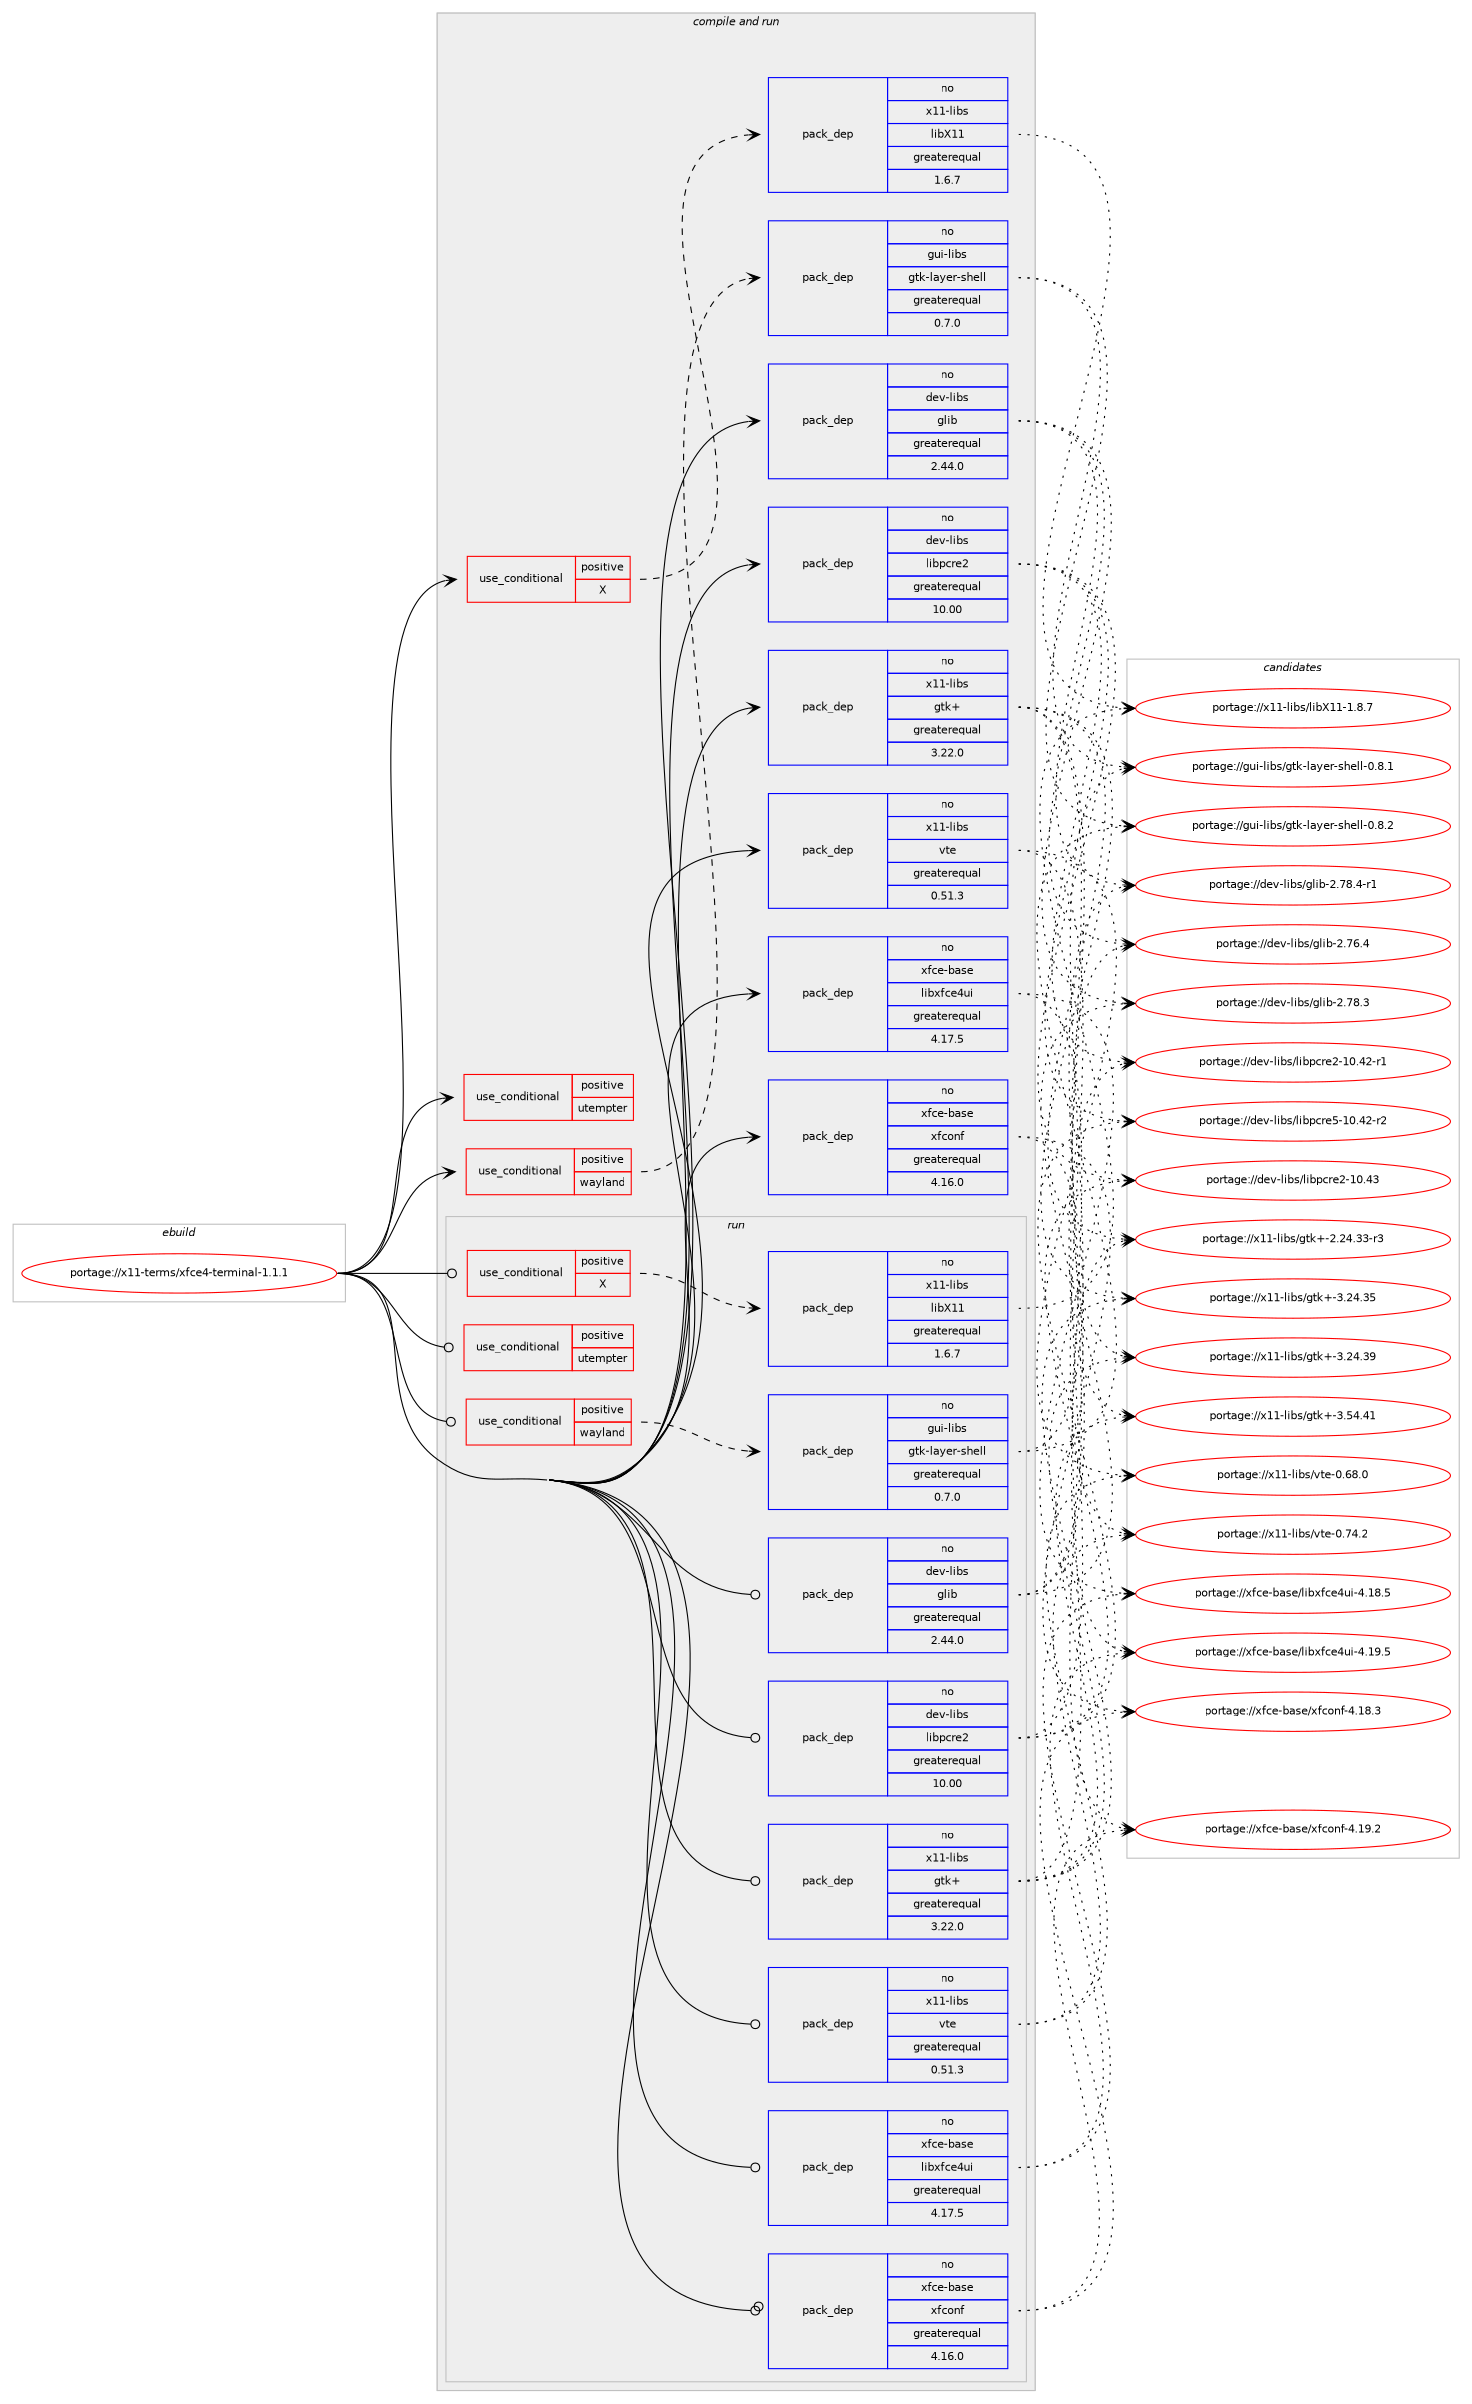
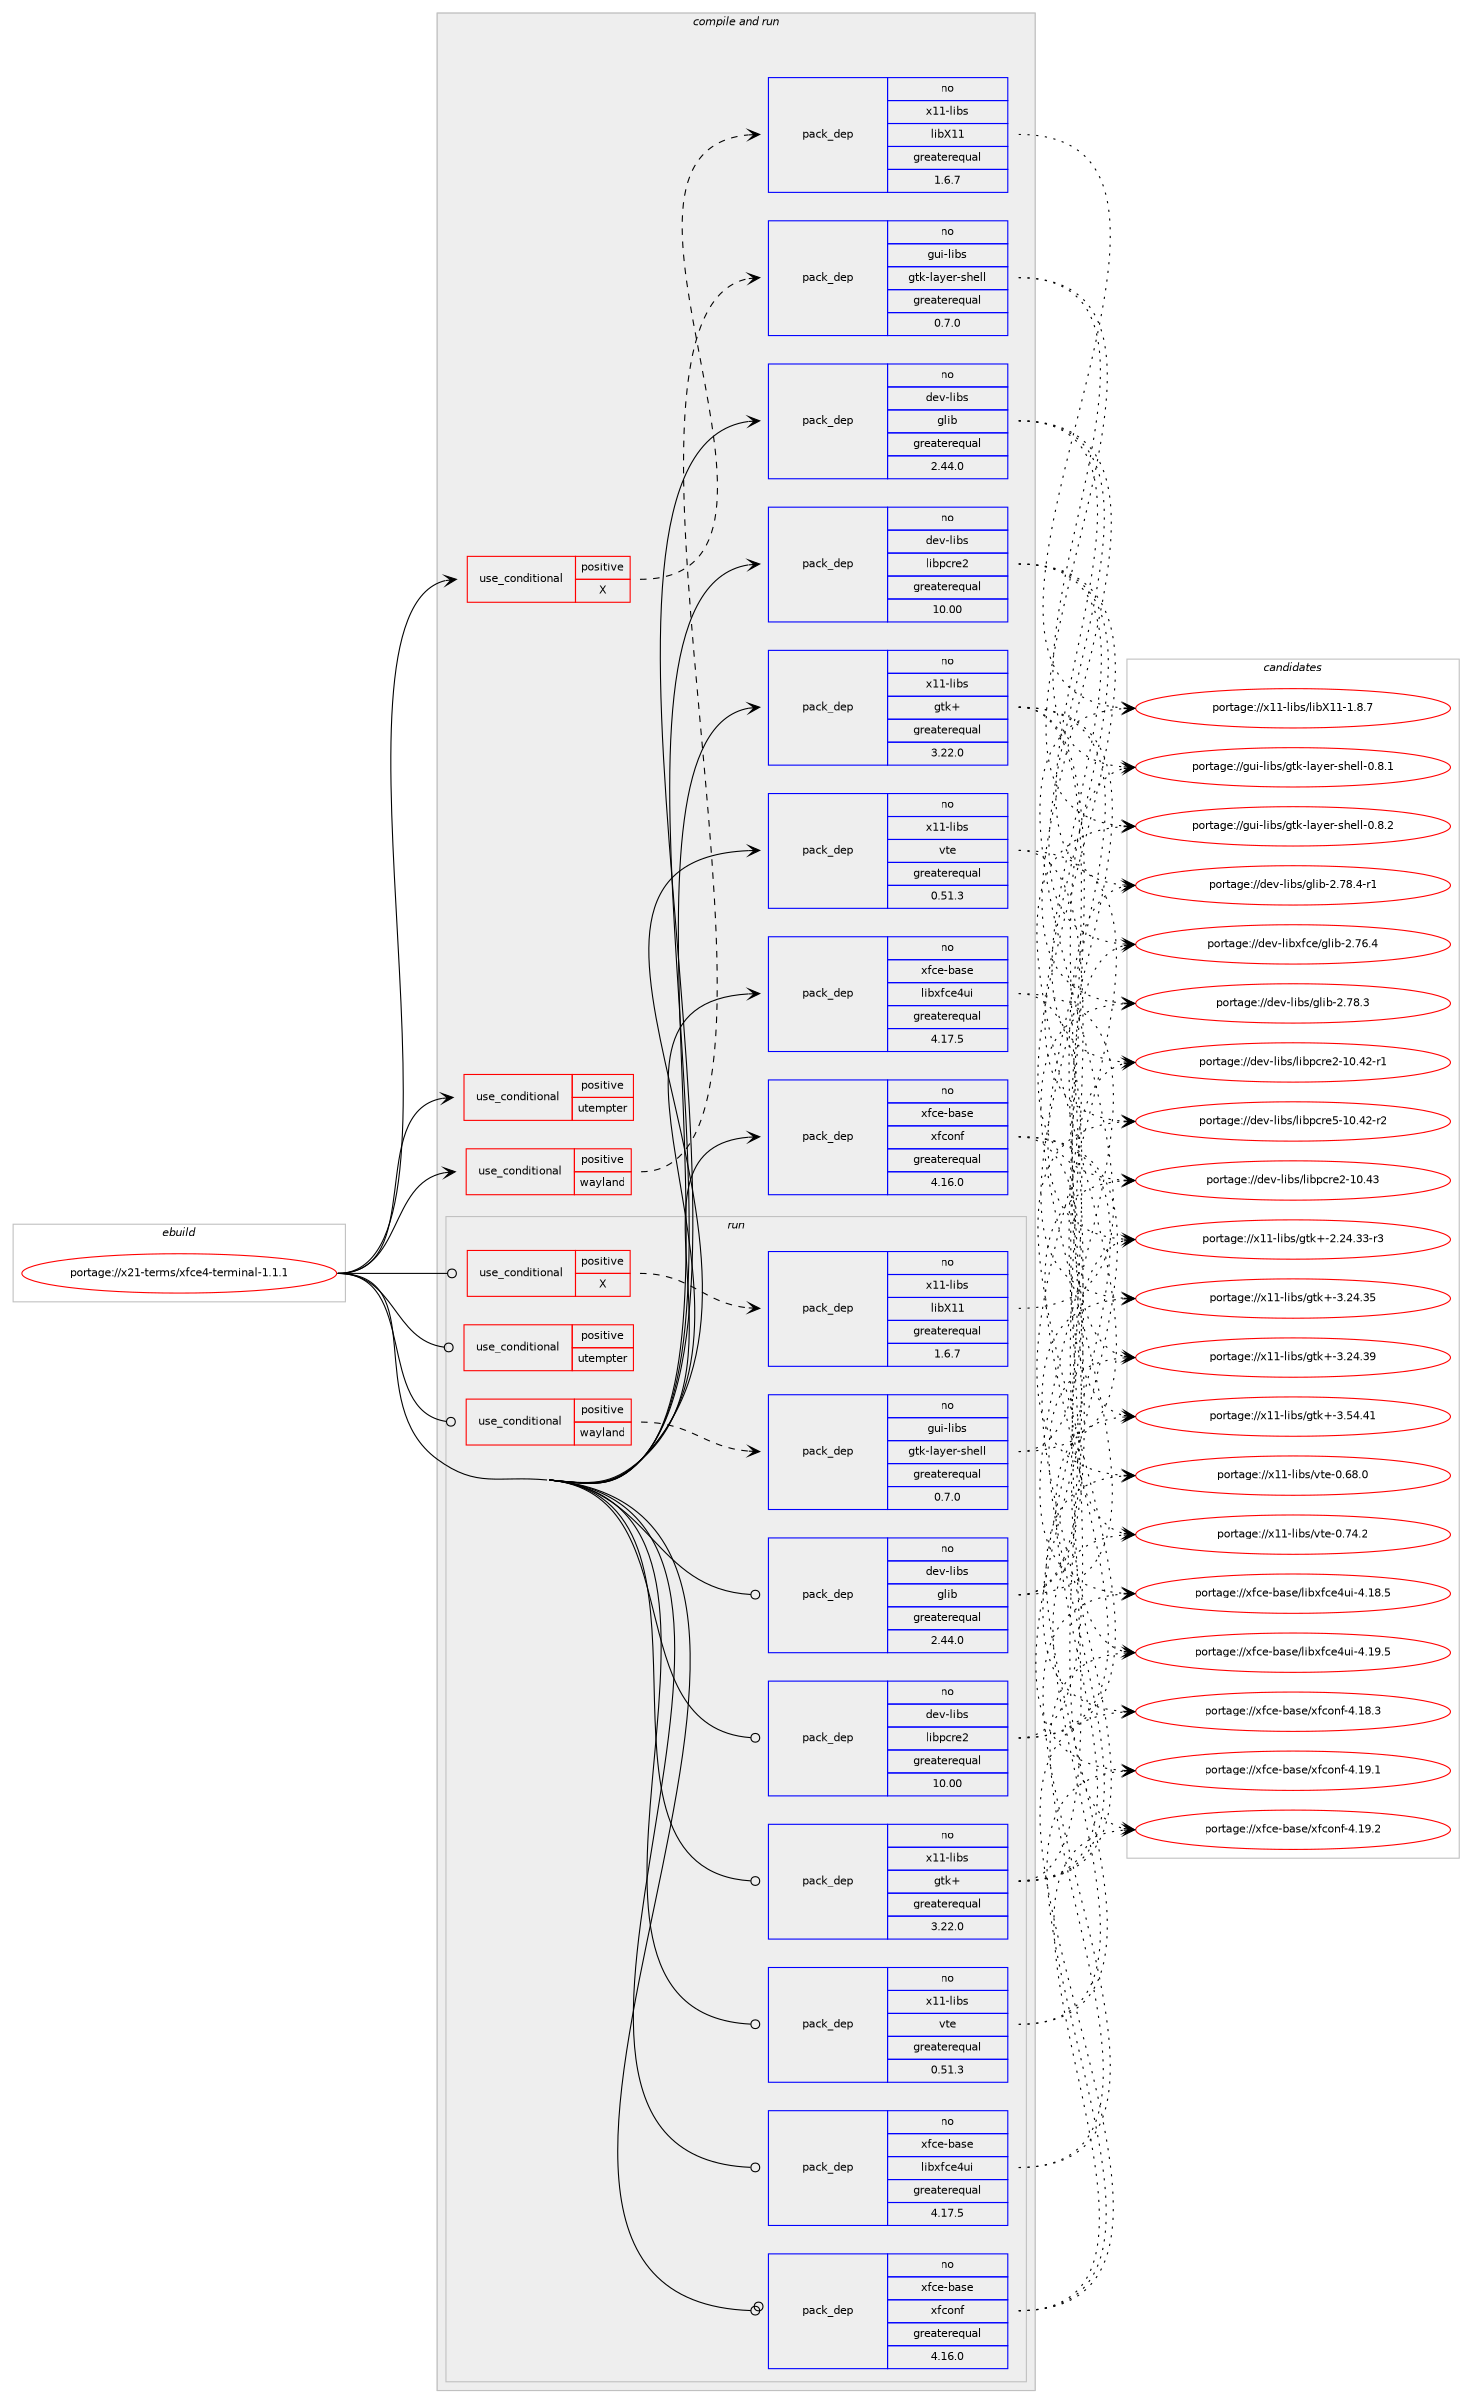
node "portage://dev-libs/glib-2.76.4": label "portage://dev-libs/glib-2.76.4" -> "portage://dev-libxfce/glib-2.76.4"
node "portage://x11-terms/xfce4-terminal-1.1.1": label "portage://x11-terms/xfce4-terminal-1.1.1" -> "portage://x21-terms/xfce4-terminal-1.1.1"
node "portage://xfce-base/xfconf-4.19.1": added
